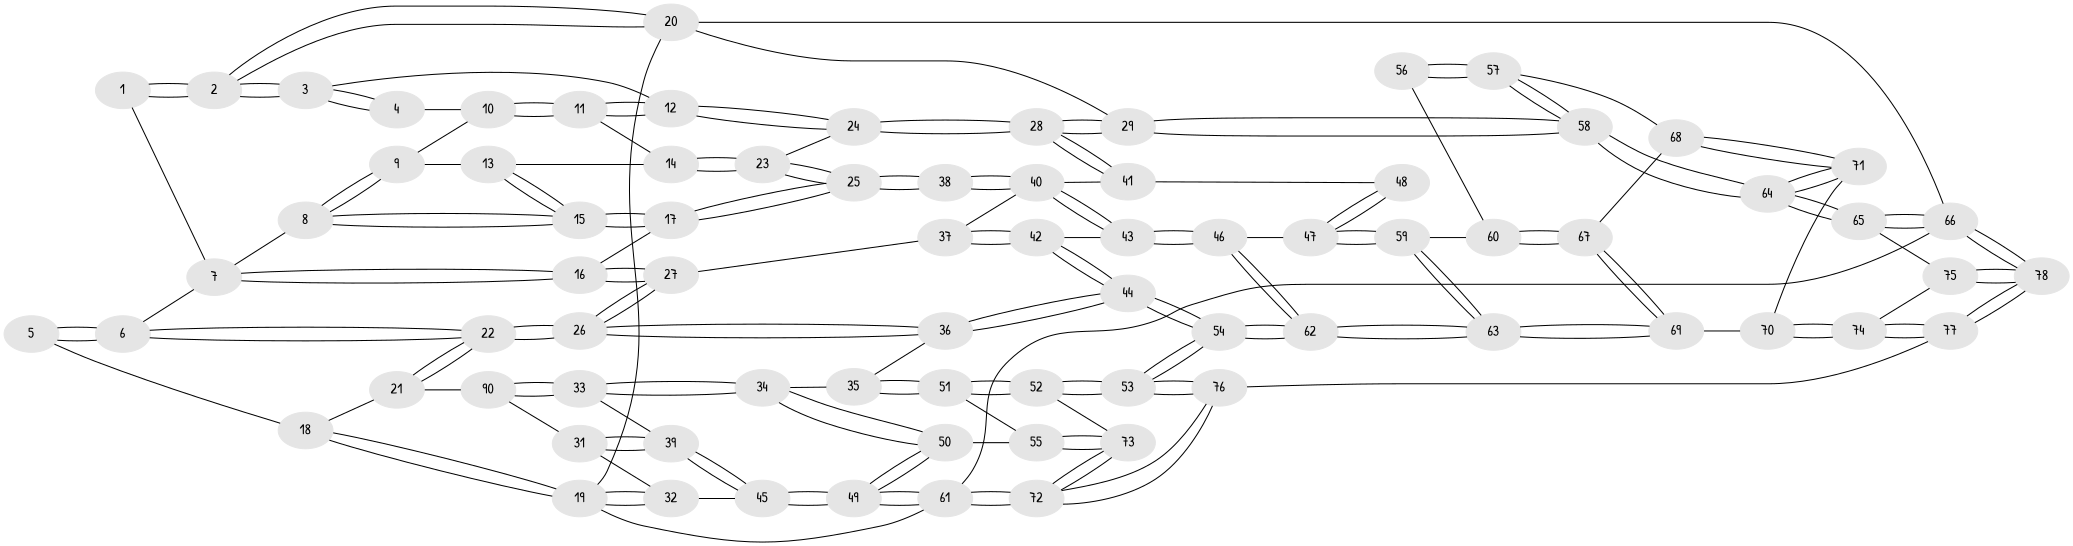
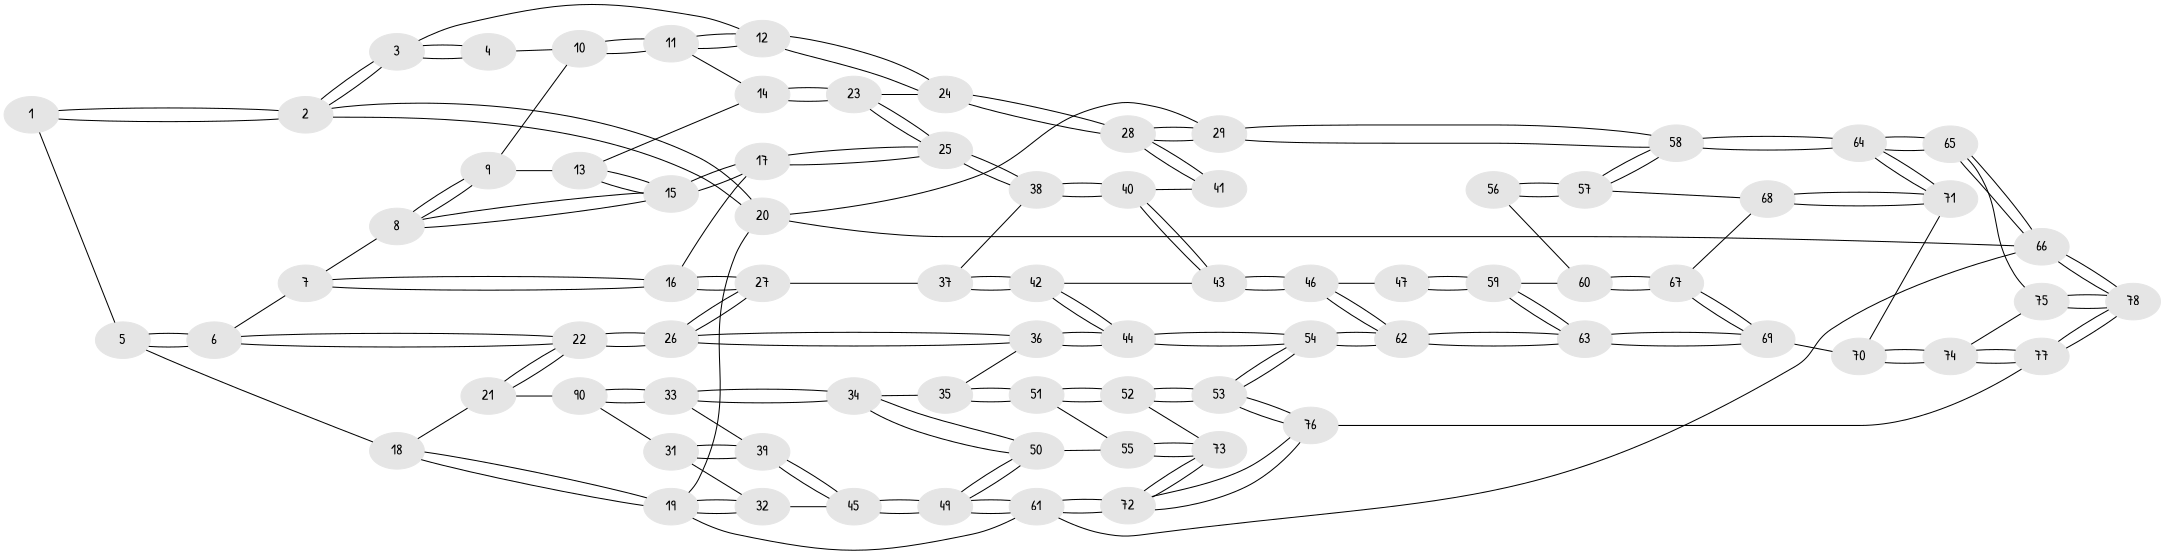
node "48": removed
edge "1" -- "7": now "1" -- "5"
edge "40" -- "37": now "38" -- "37"
